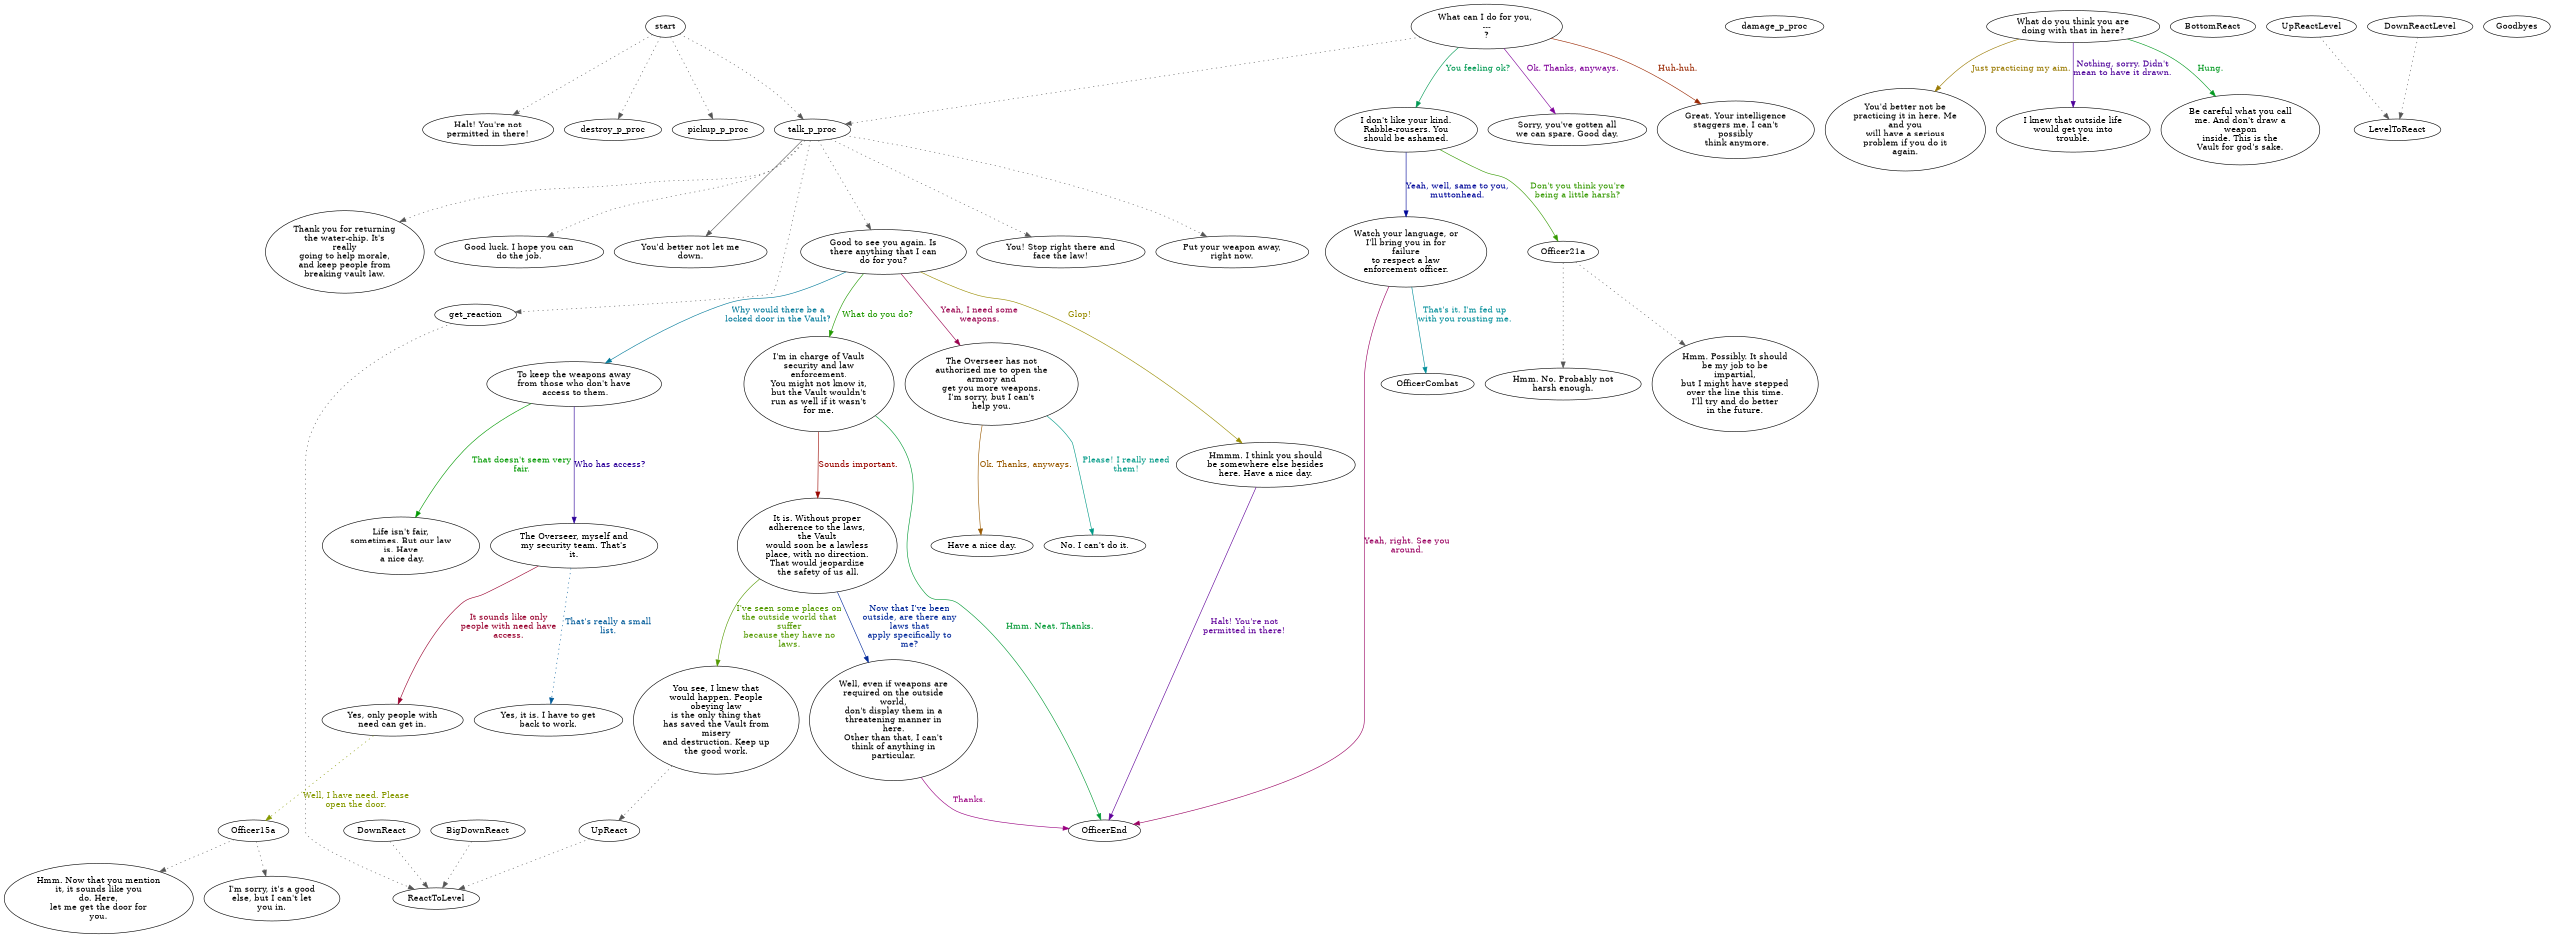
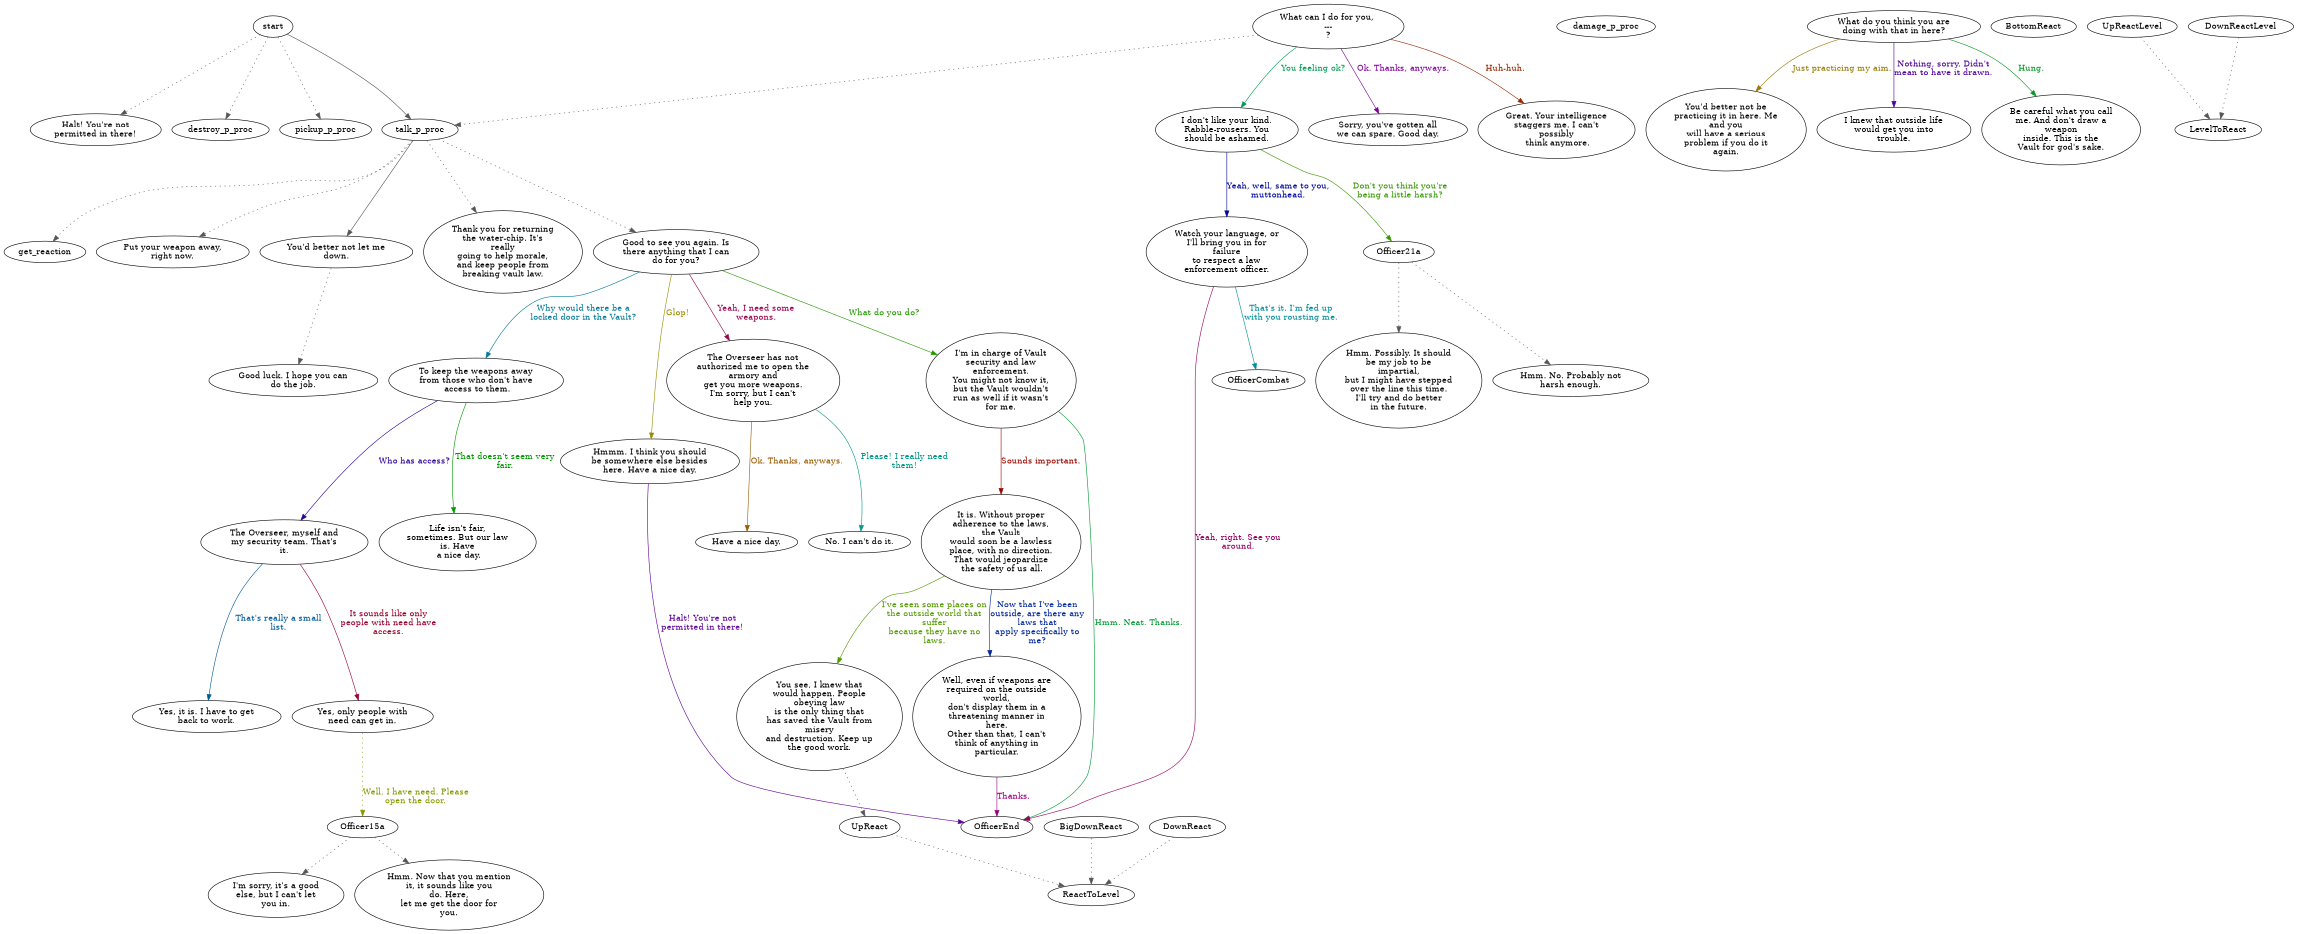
node "Goodbyes": removed
edge "start" -> "talk_p_proc": style dotted -> solid
edge "talk_p_proc" -> "Good luck. I hope you can do the job.": now "You'd better not let me down." -> "Good luck. I hope you can do the job."
node "You! Stop right there and face the law!": removed
edge "get_reaction" -> "ReactToLevel": removed
edge "The Overseer, myself and my security team. That's it." -> "Yes, it is. I have to get back to work.": style dotted -> solid
